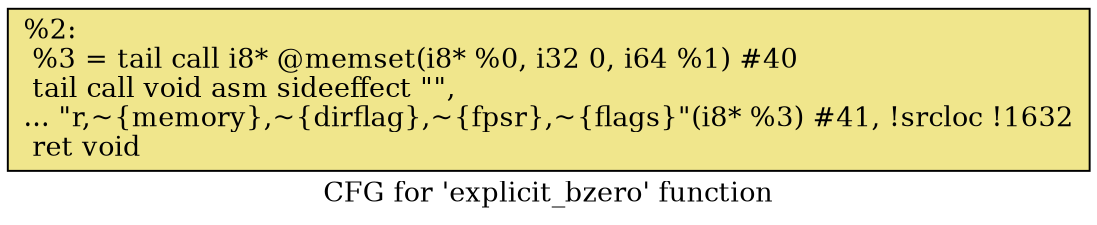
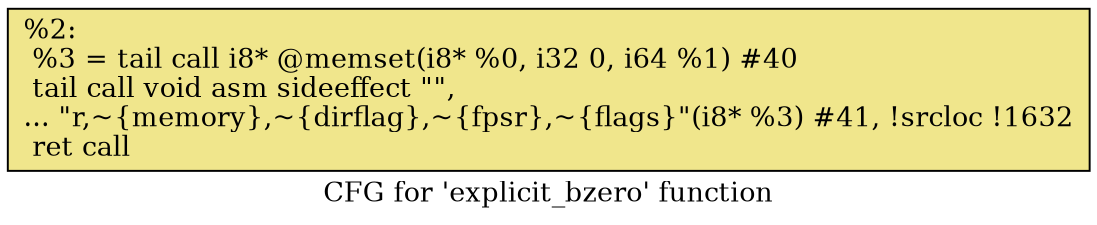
node "%2:": text "ret void" -> "ret call"
